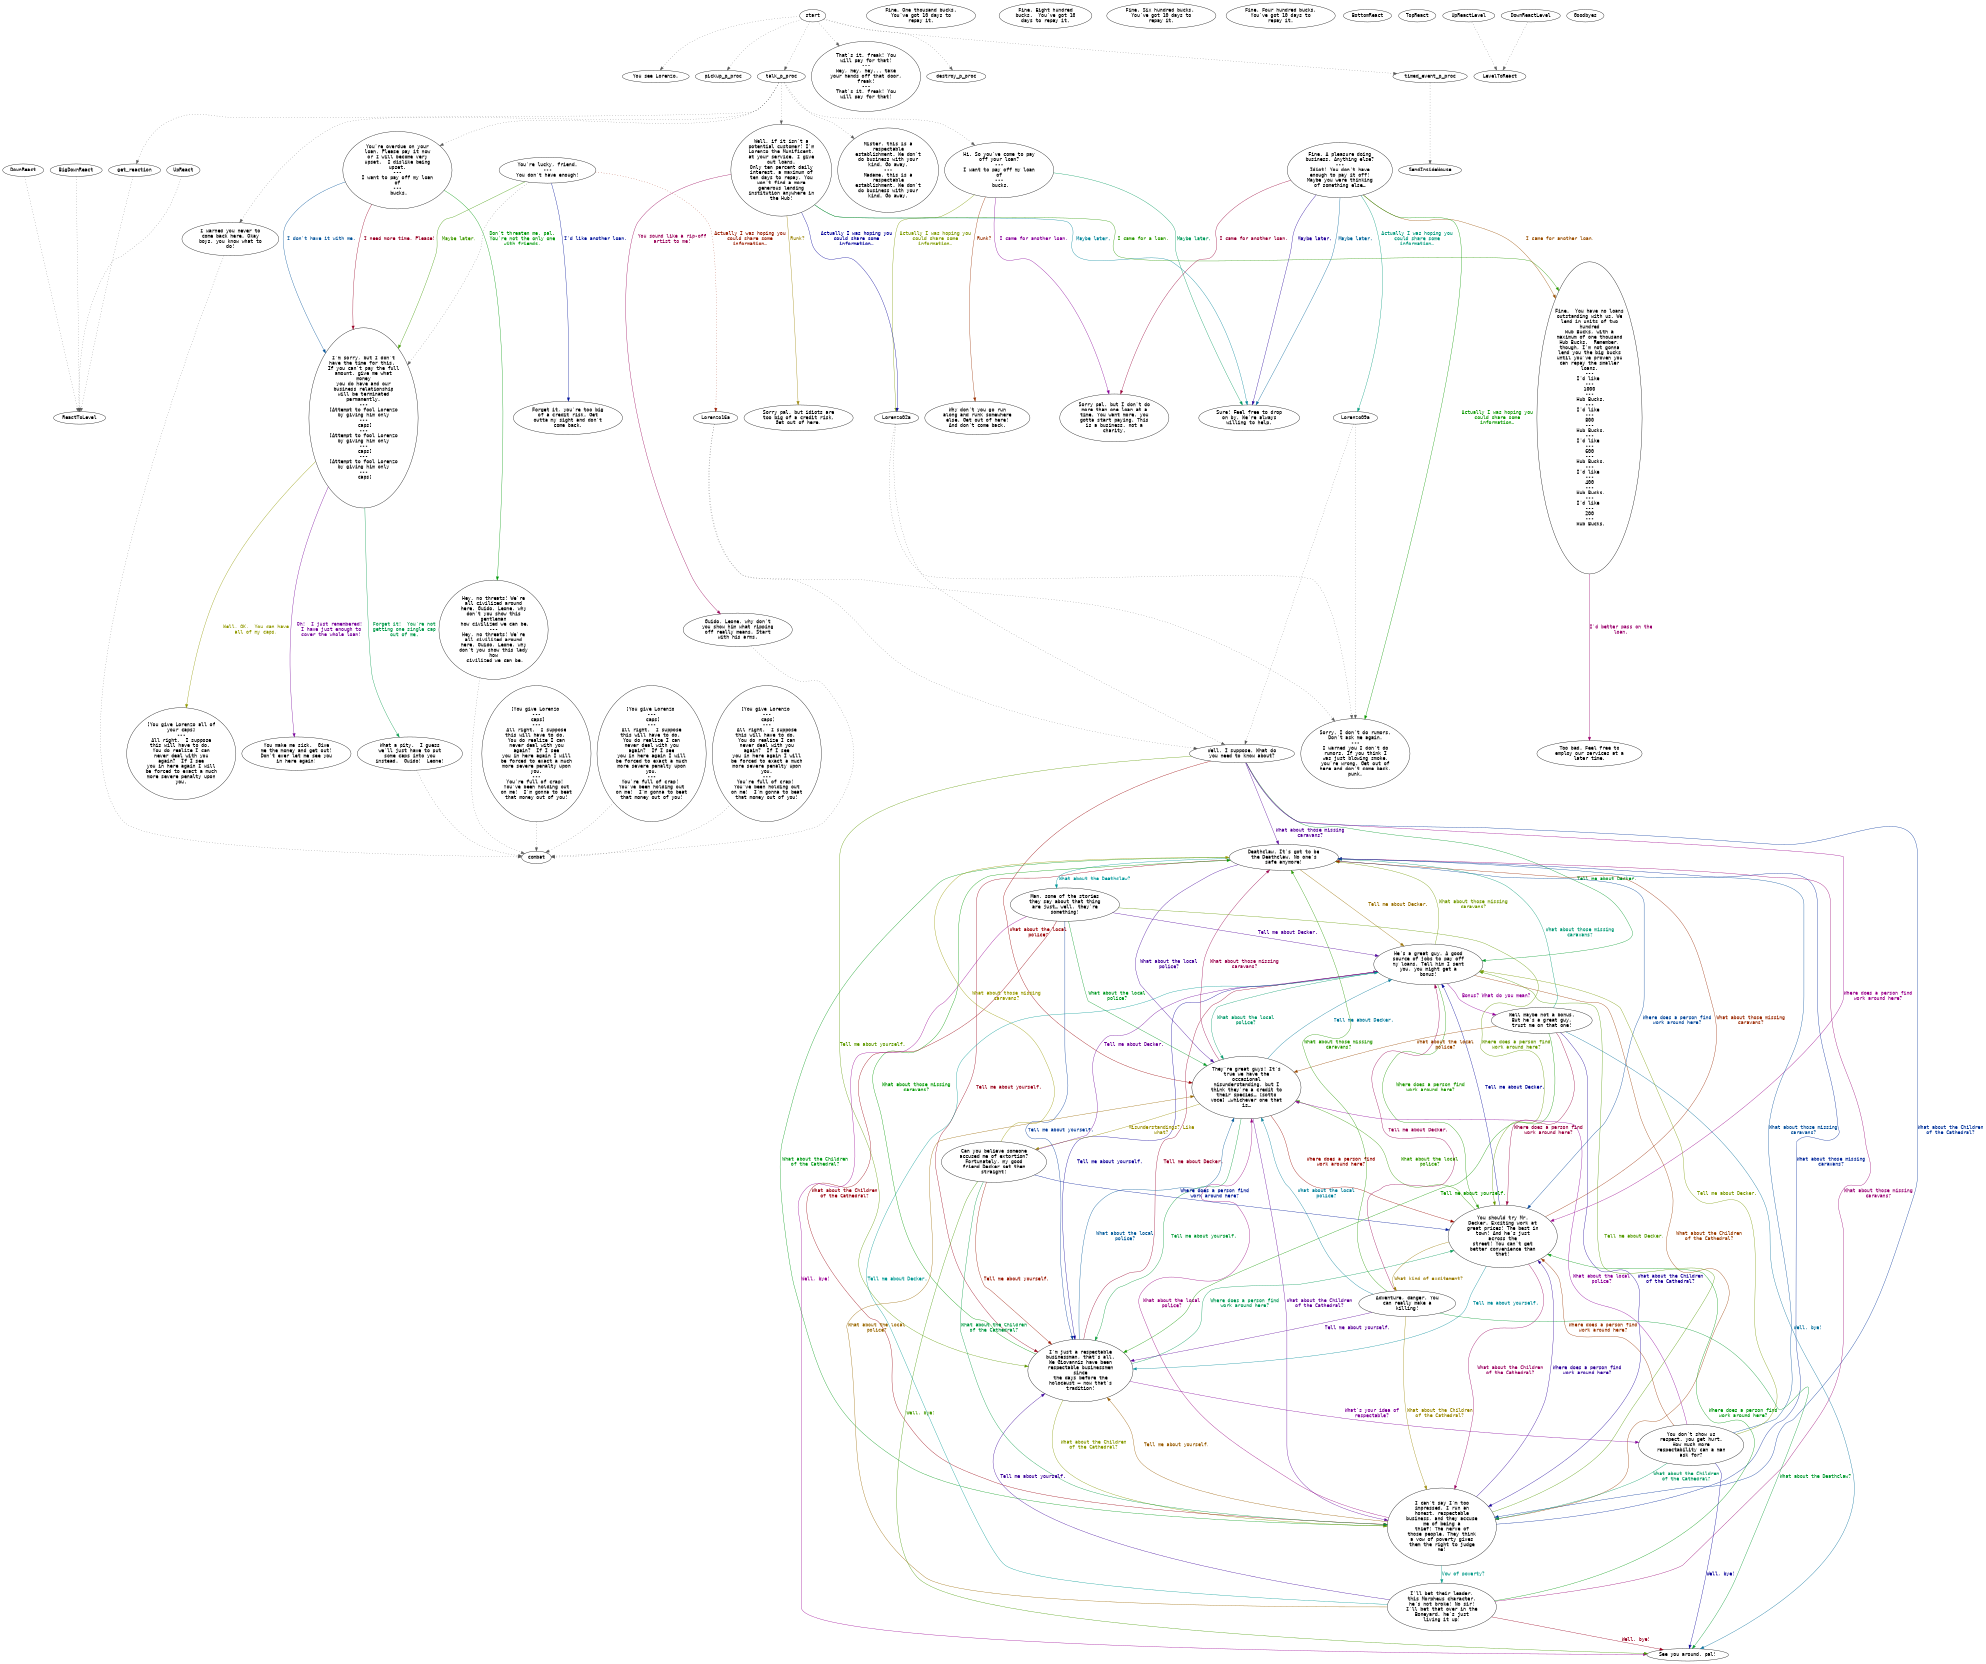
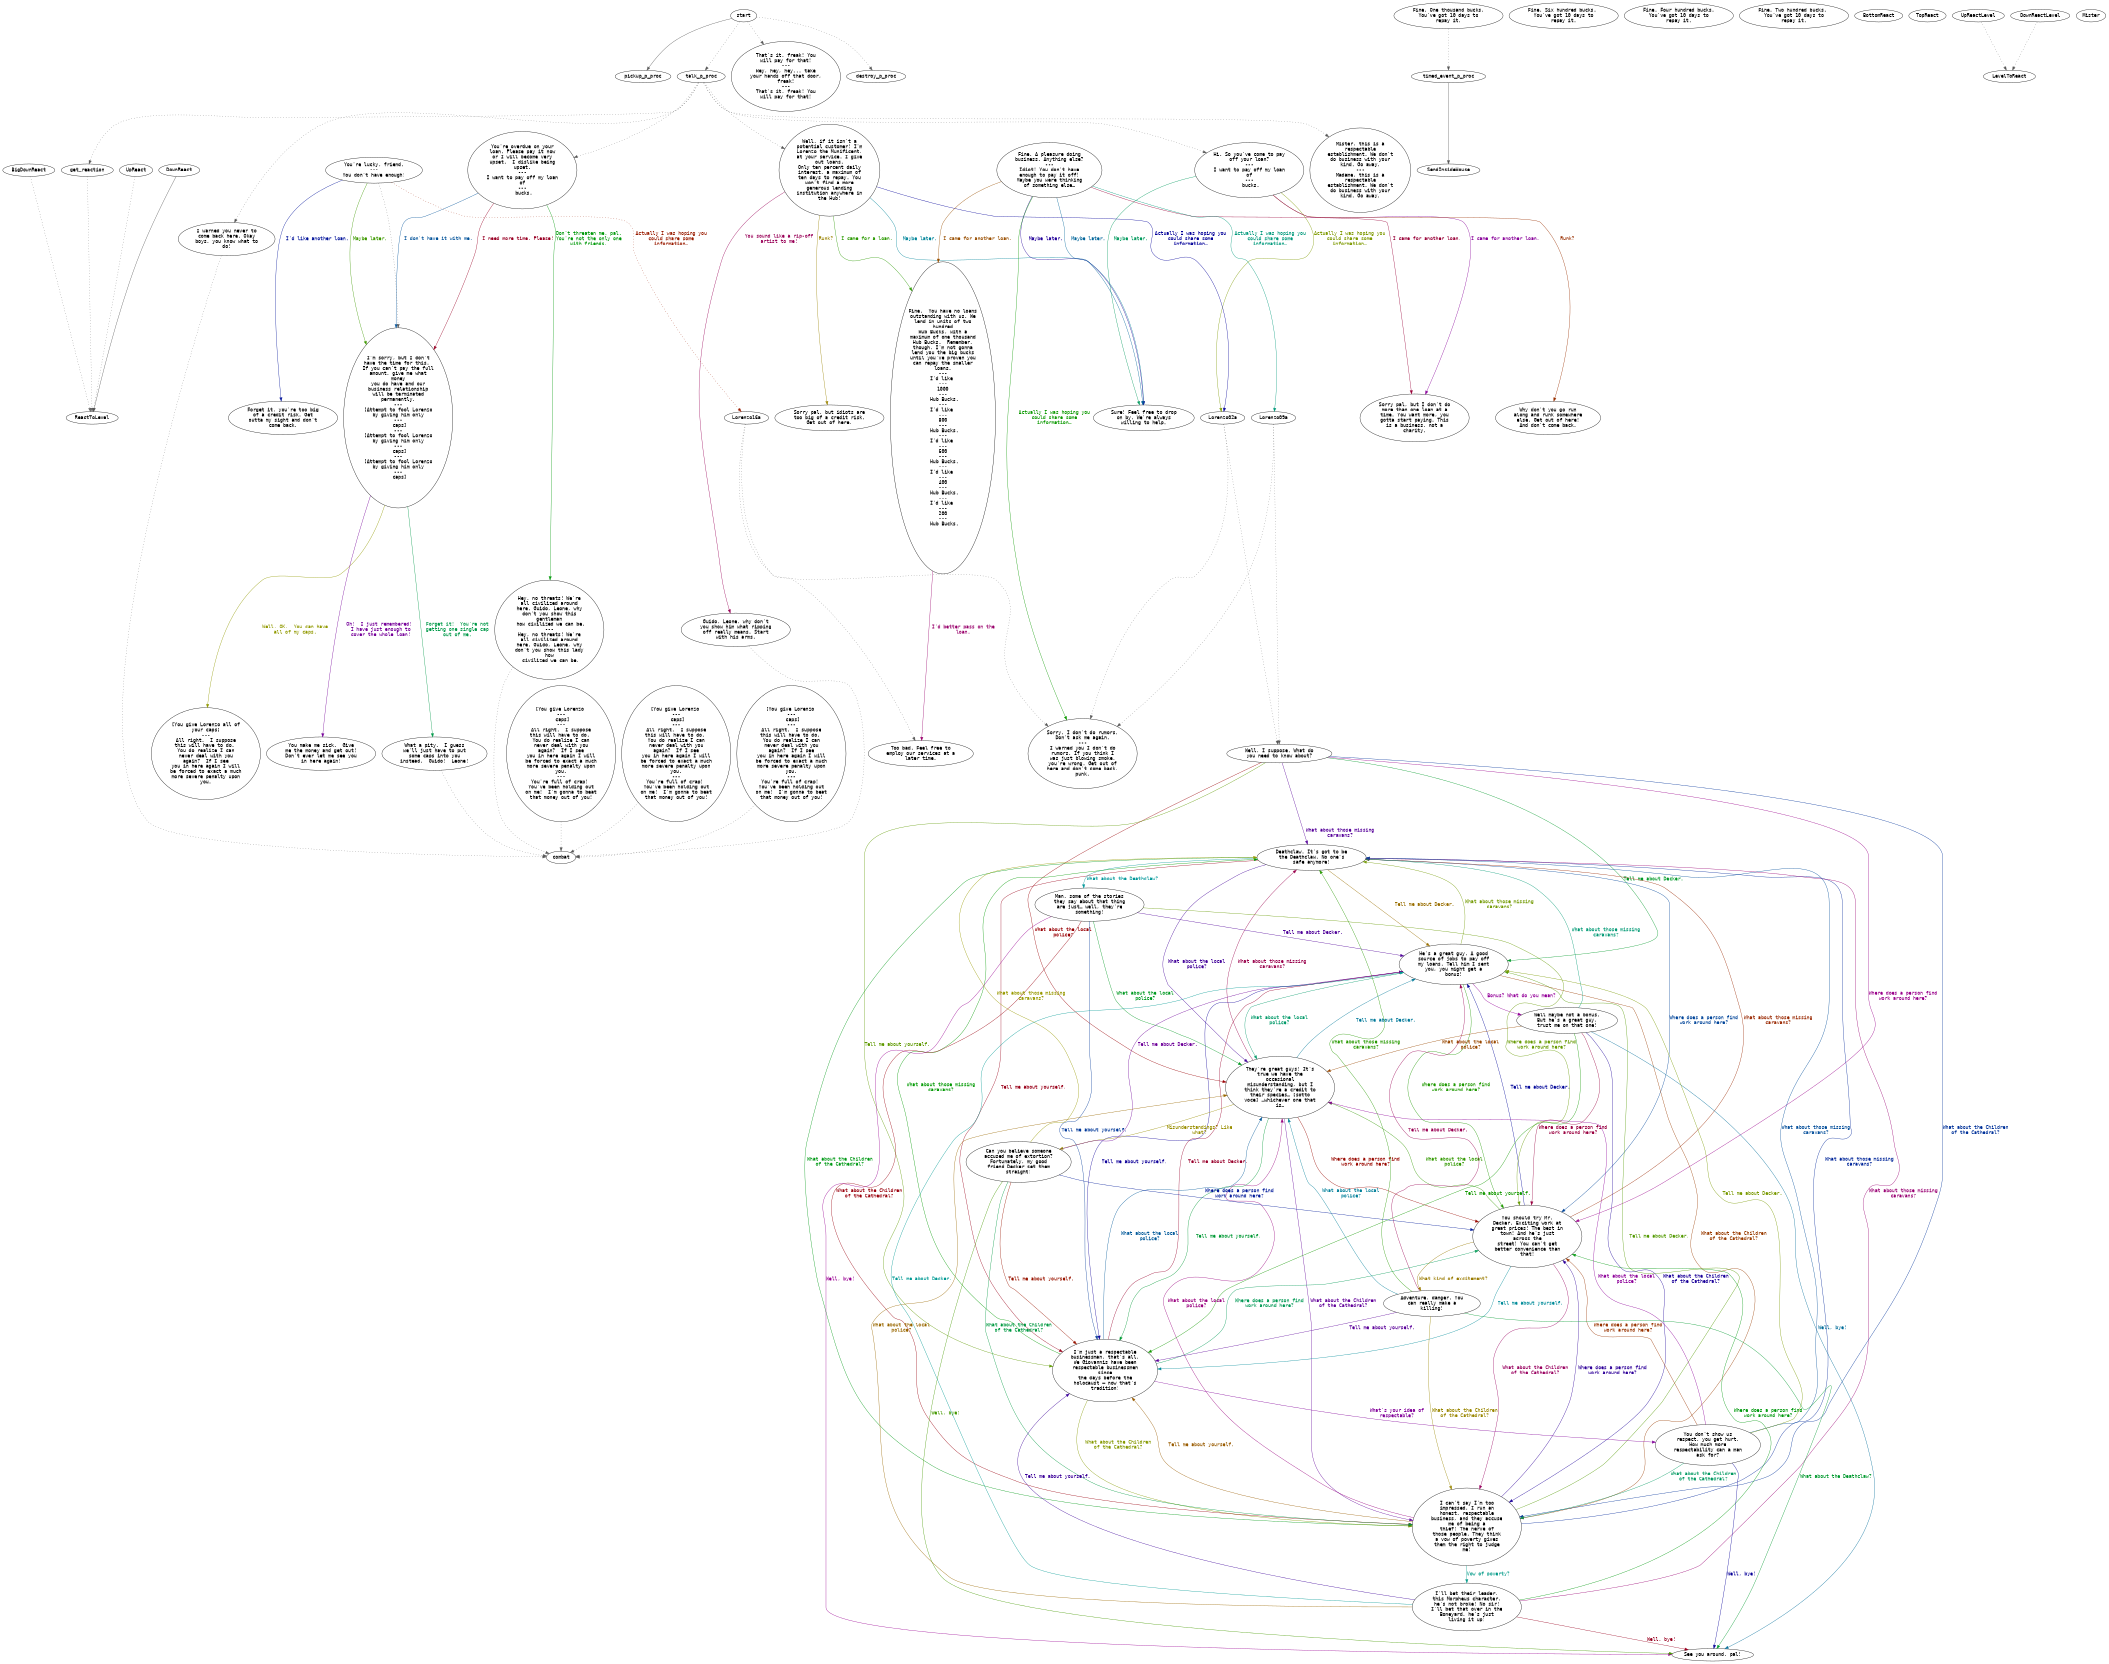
node "Fine. Eight hundred bucks.  You've got 10 days to repay it.": removed
node "Goodbyes": label "Goodbyes" -> "Mister"
node "Fine. Two hundred bucks. You've got 10 days to repay it.": added
edge "start" -> "pickup_p_proc": style dotted -> solid
edge "start" -> "timed_event_p_proc": now "Fine. One thousand bucks. You've got 10 days to repay it." -> "timed_event_p_proc"
node "You see Lorenzo.": removed
edge "timed_event_p_proc" -> "SendInsideHouse": style dotted -> solid
edge "DownReact" -> "ReactToLevel": style dotted -> solid
edge "Lorenzo16a" -> "Well, I suppose. What do you need to know about?": now "Lorenzo16a" -> "Too bad. Feel free to employ our services at a later time."
